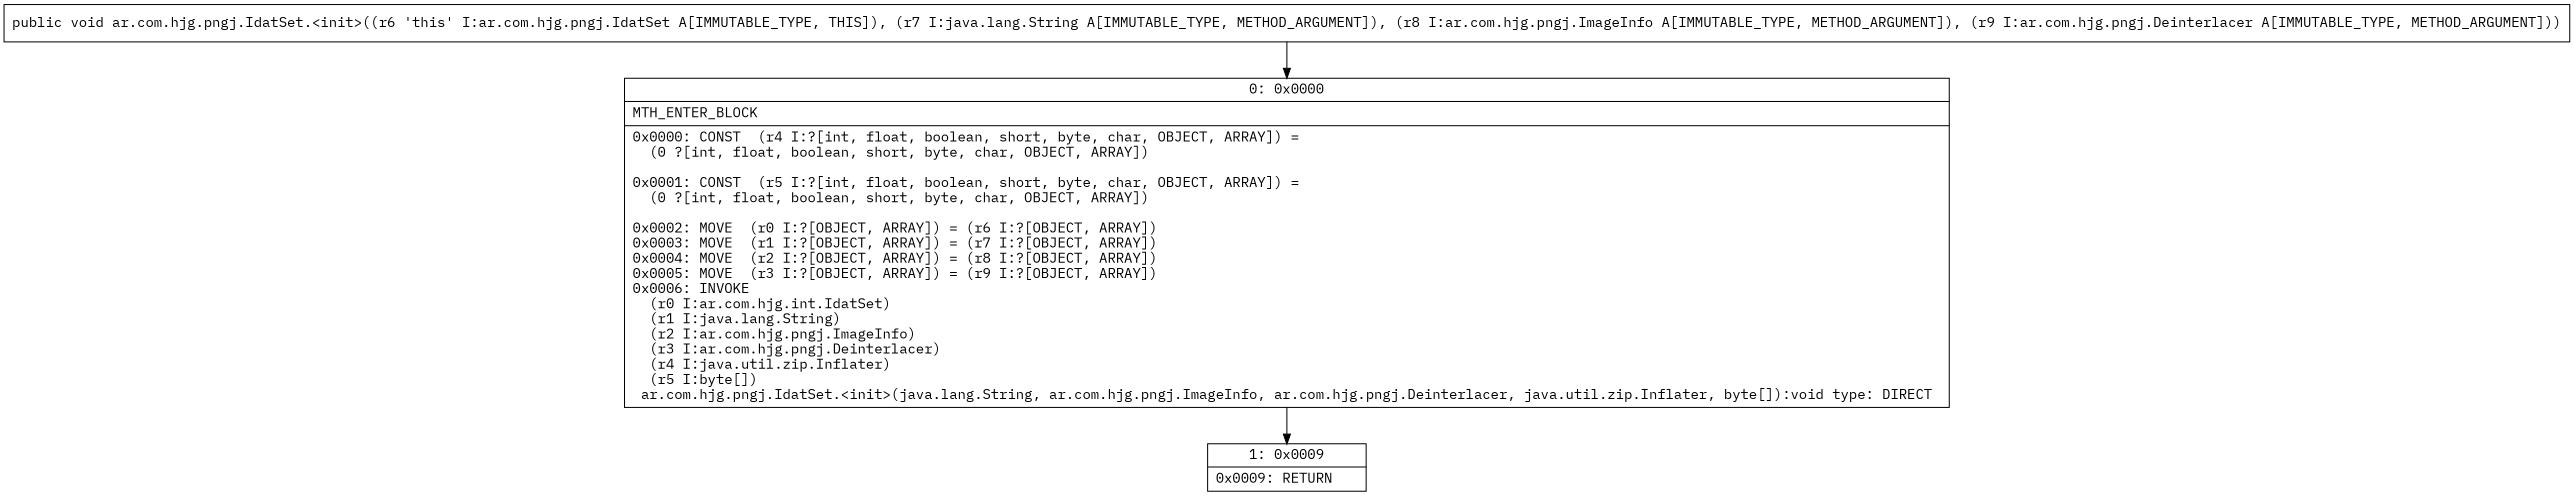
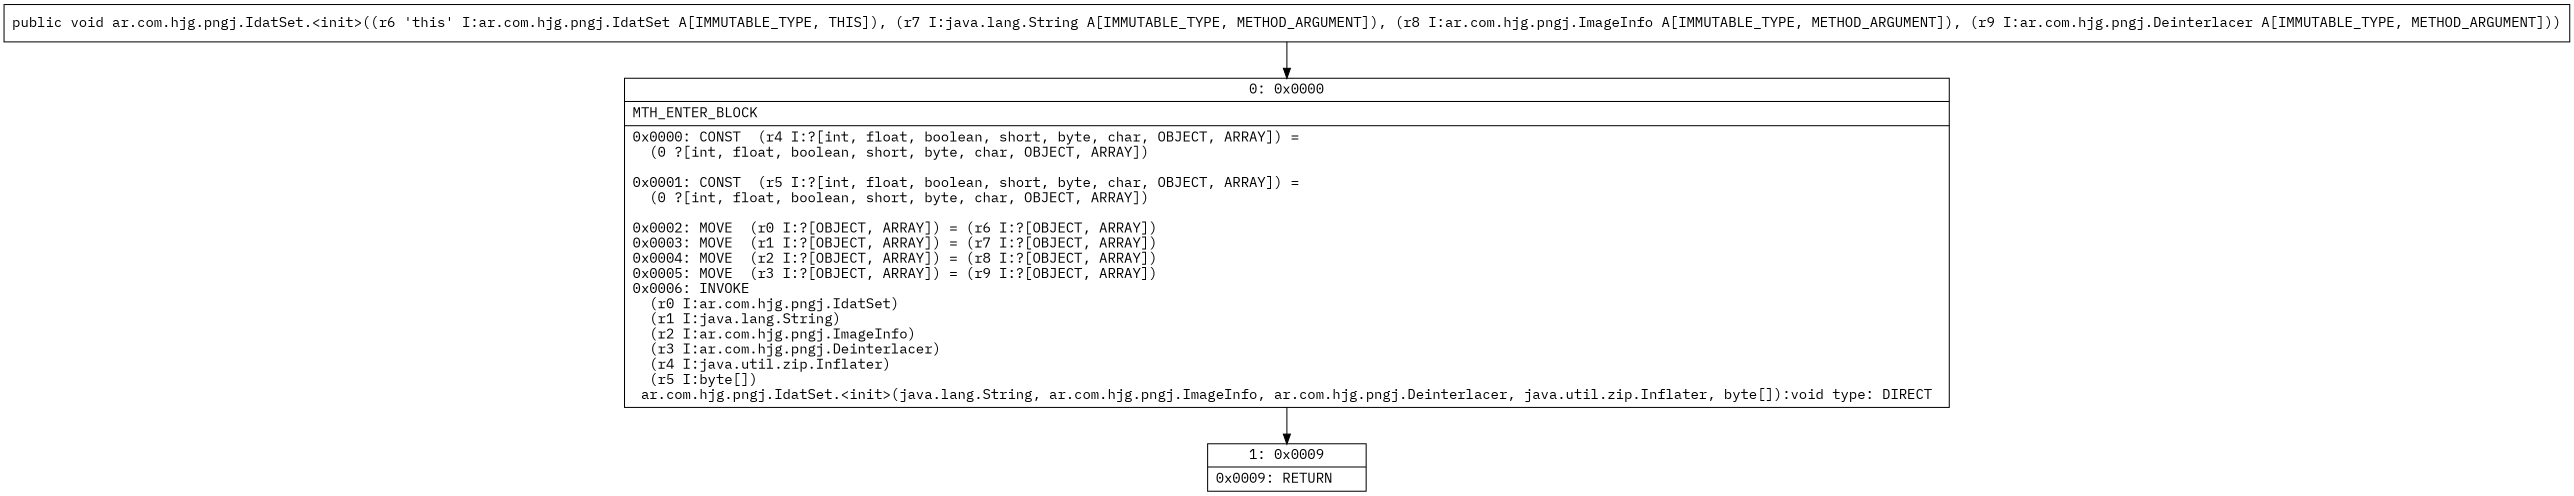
node "0: 0x0000": text "(r0 I:ar.com.hjg.int.IdatSet)" -> "(r0 I:ar.com.hjg.pngj.IdatSet)"
